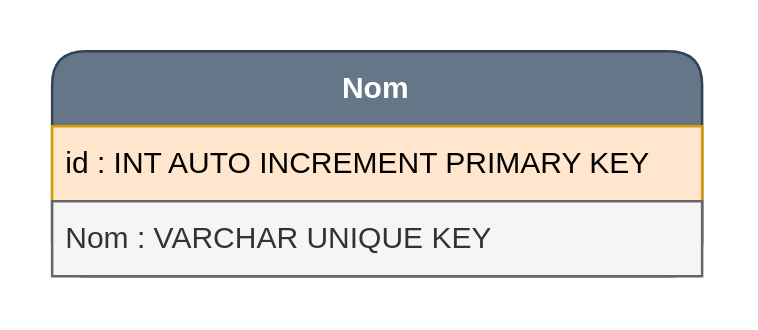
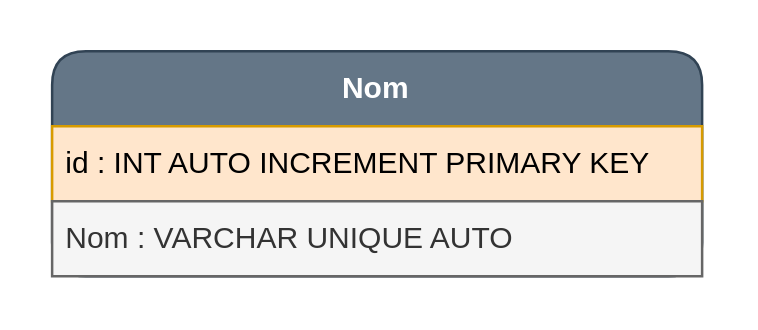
node "Nom : VARCHAR UNIQUE KEY": label "Nom : VARCHAR UNIQUE KEY" -> "Nom : VARCHAR UNIQUE AUTO"
